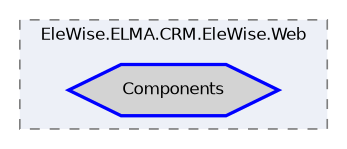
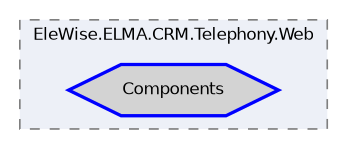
cluster "EleWise.ELMA.CRM.EleWise.Web": label "EleWise.ELMA.CRM.EleWise.Web" -> "EleWise.ELMA.CRM.Telephony.Web"
